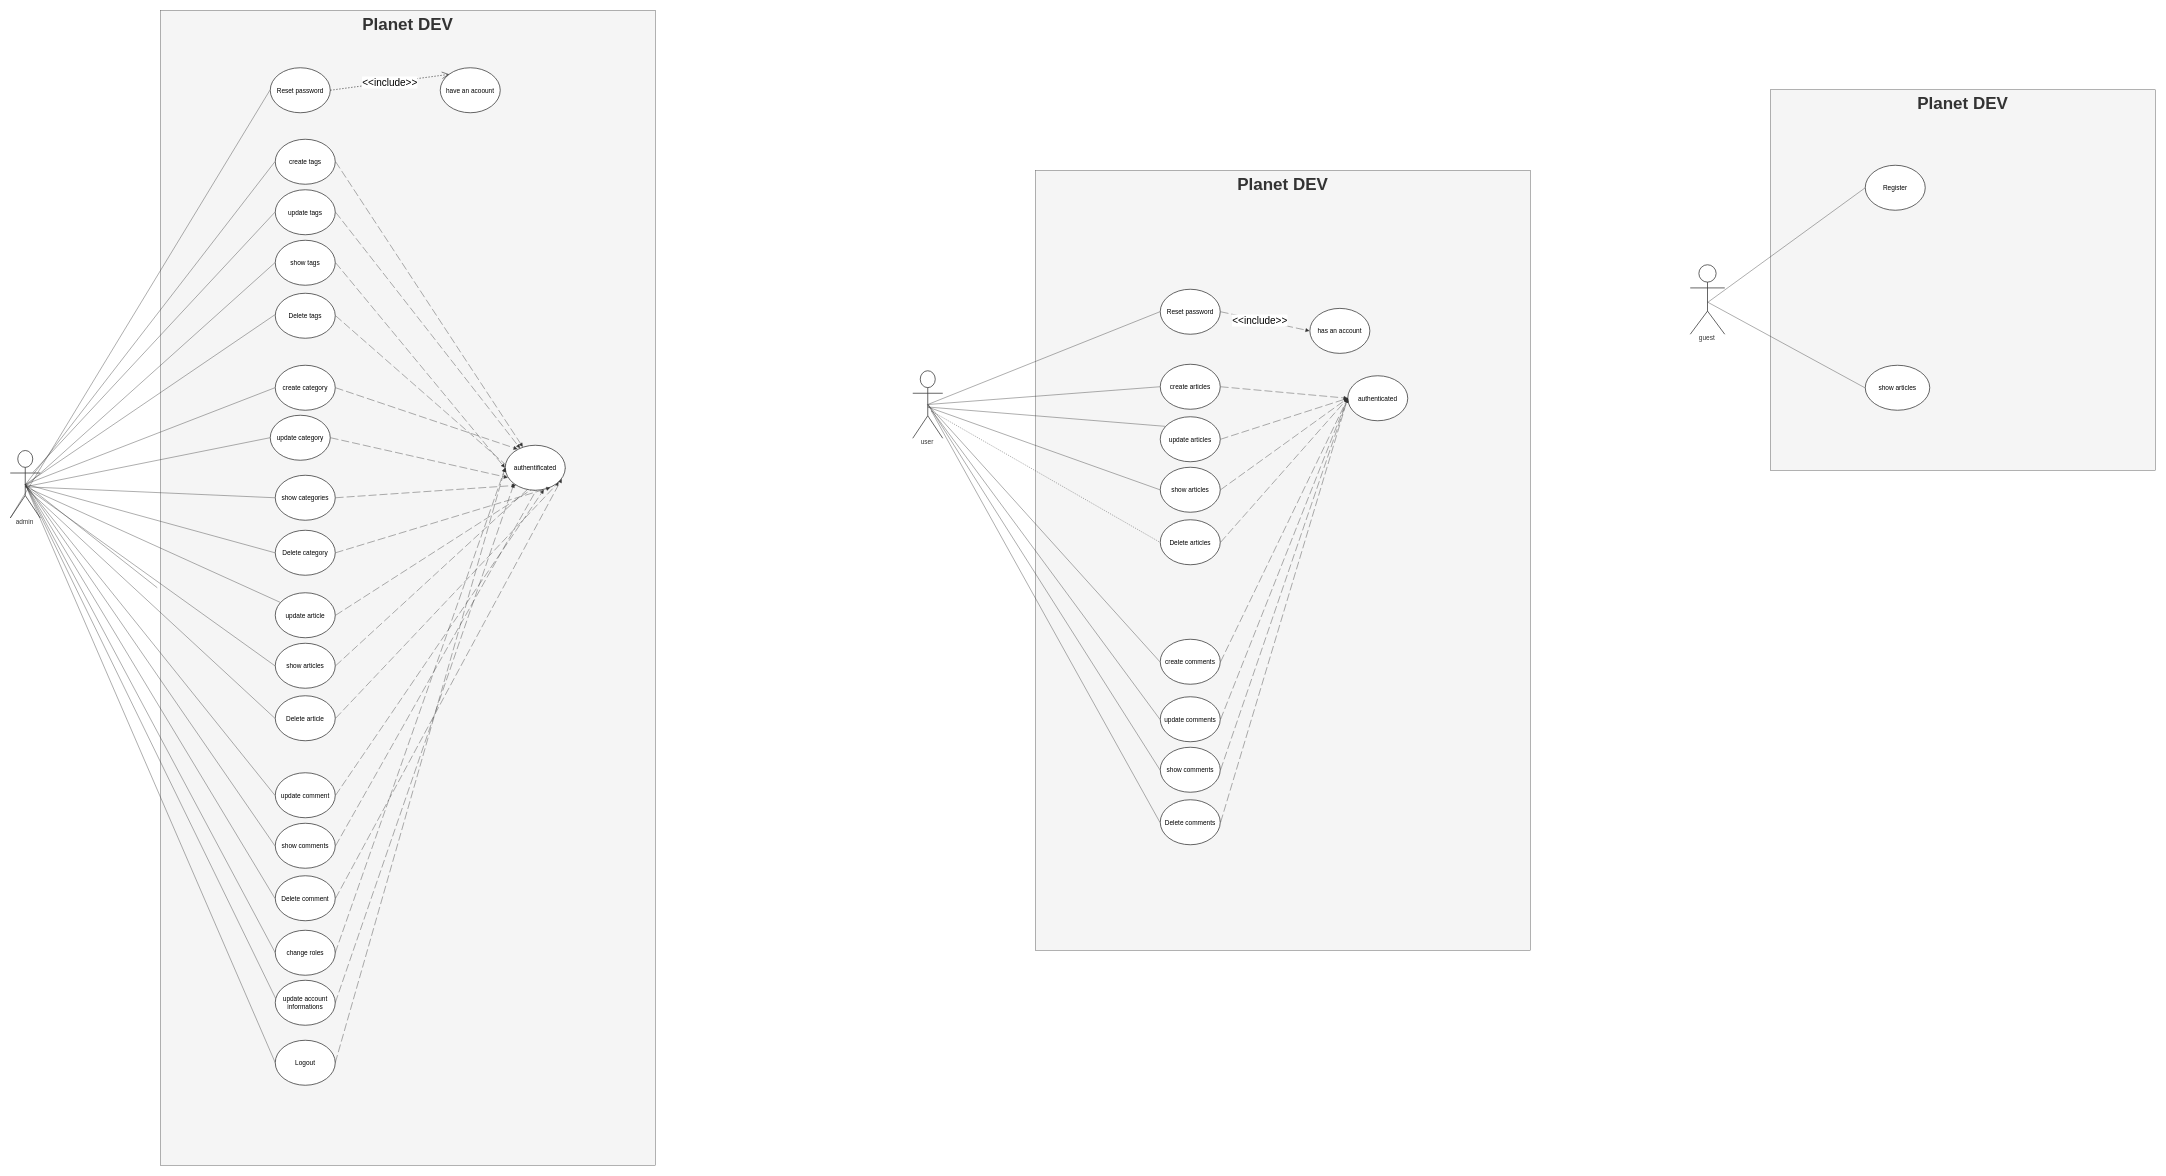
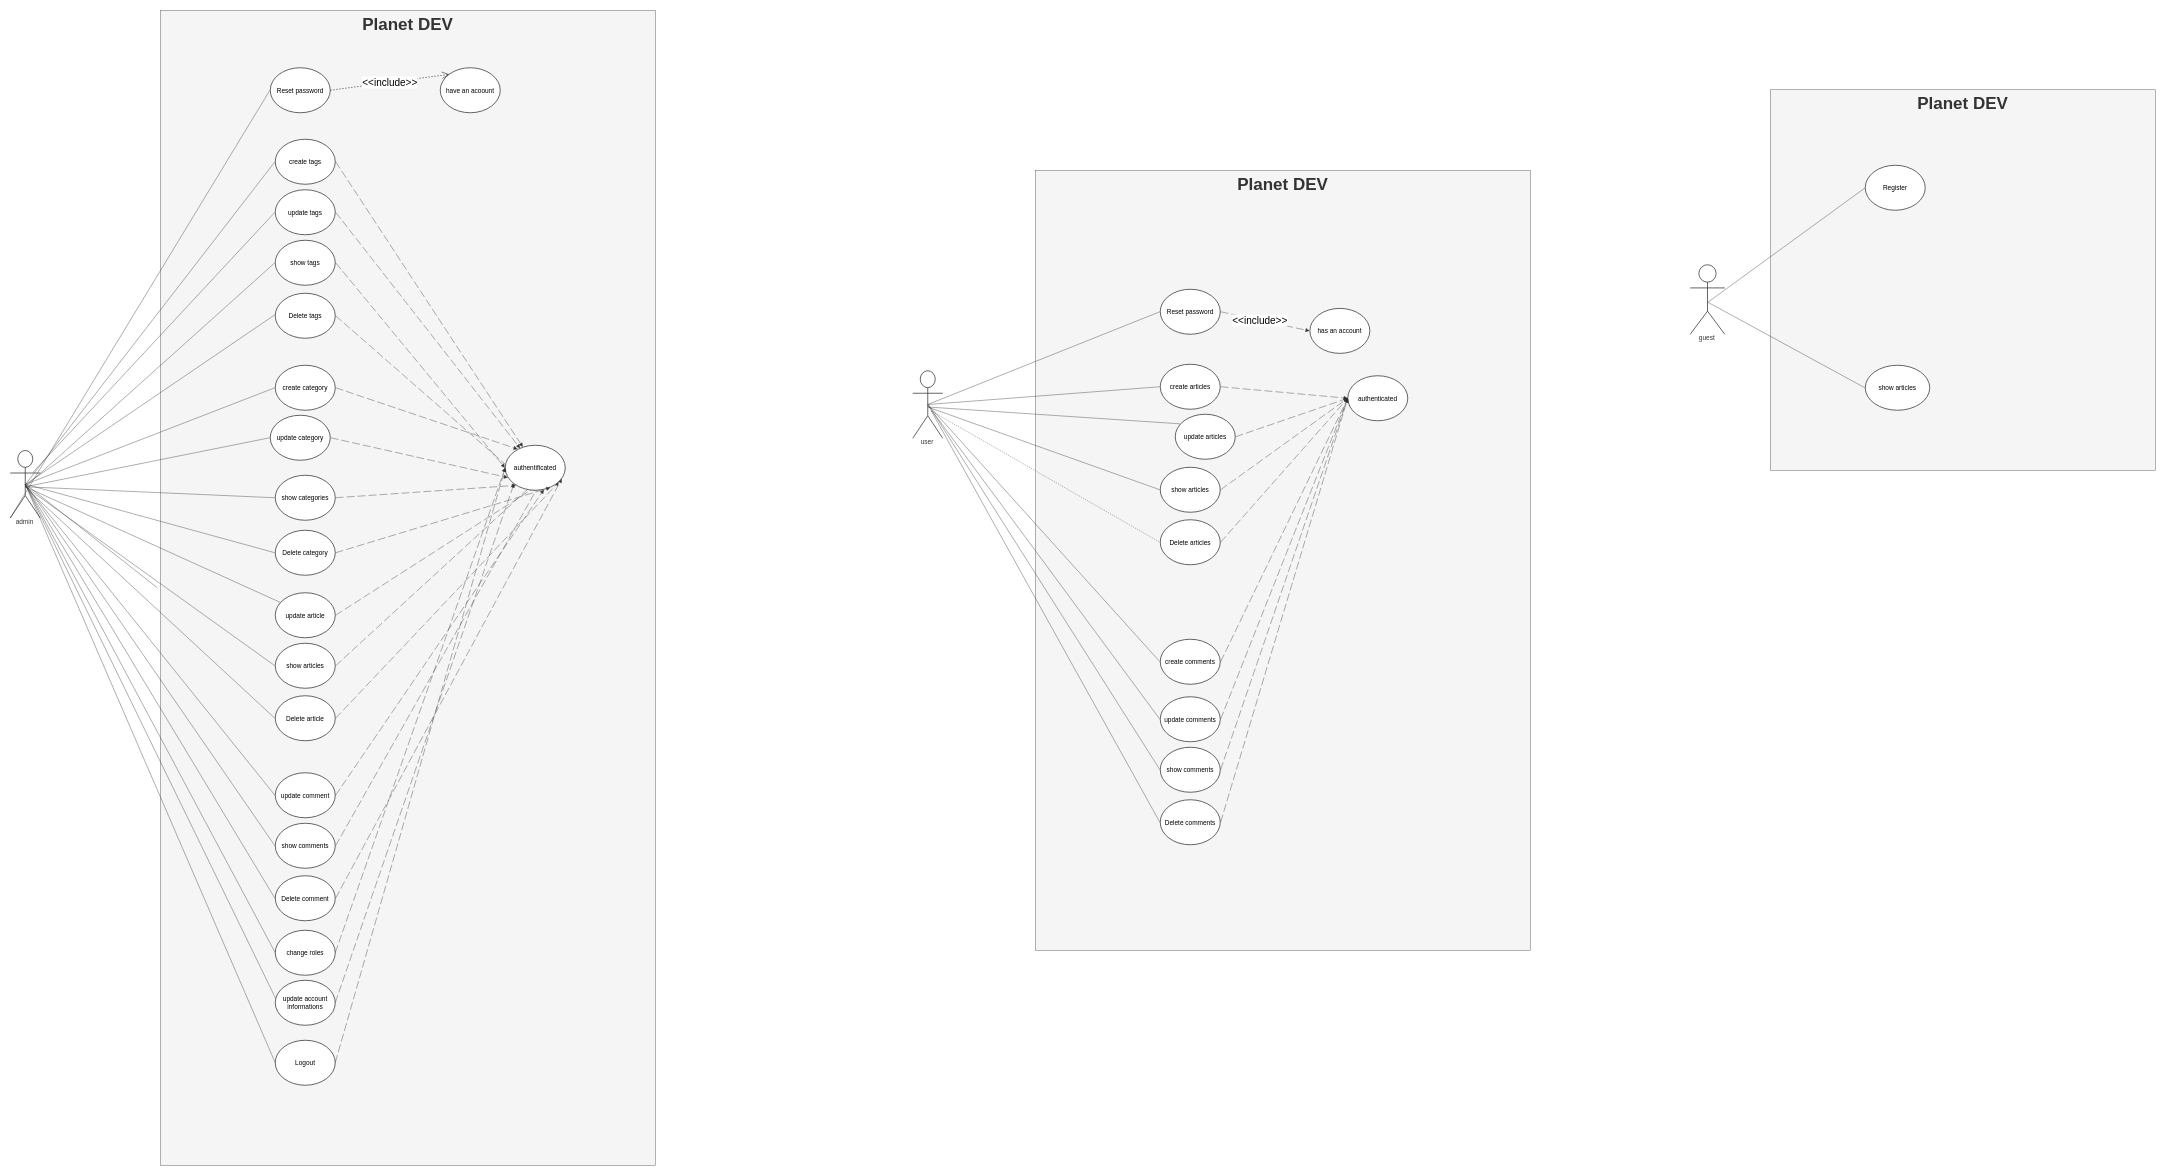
node "update articles": moved (1190, 439) -> (1205, 437)
